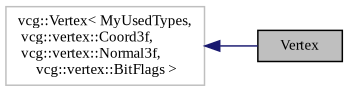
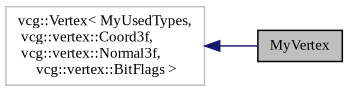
node "Vertex": label "Vertex" -> "MyVertex"
